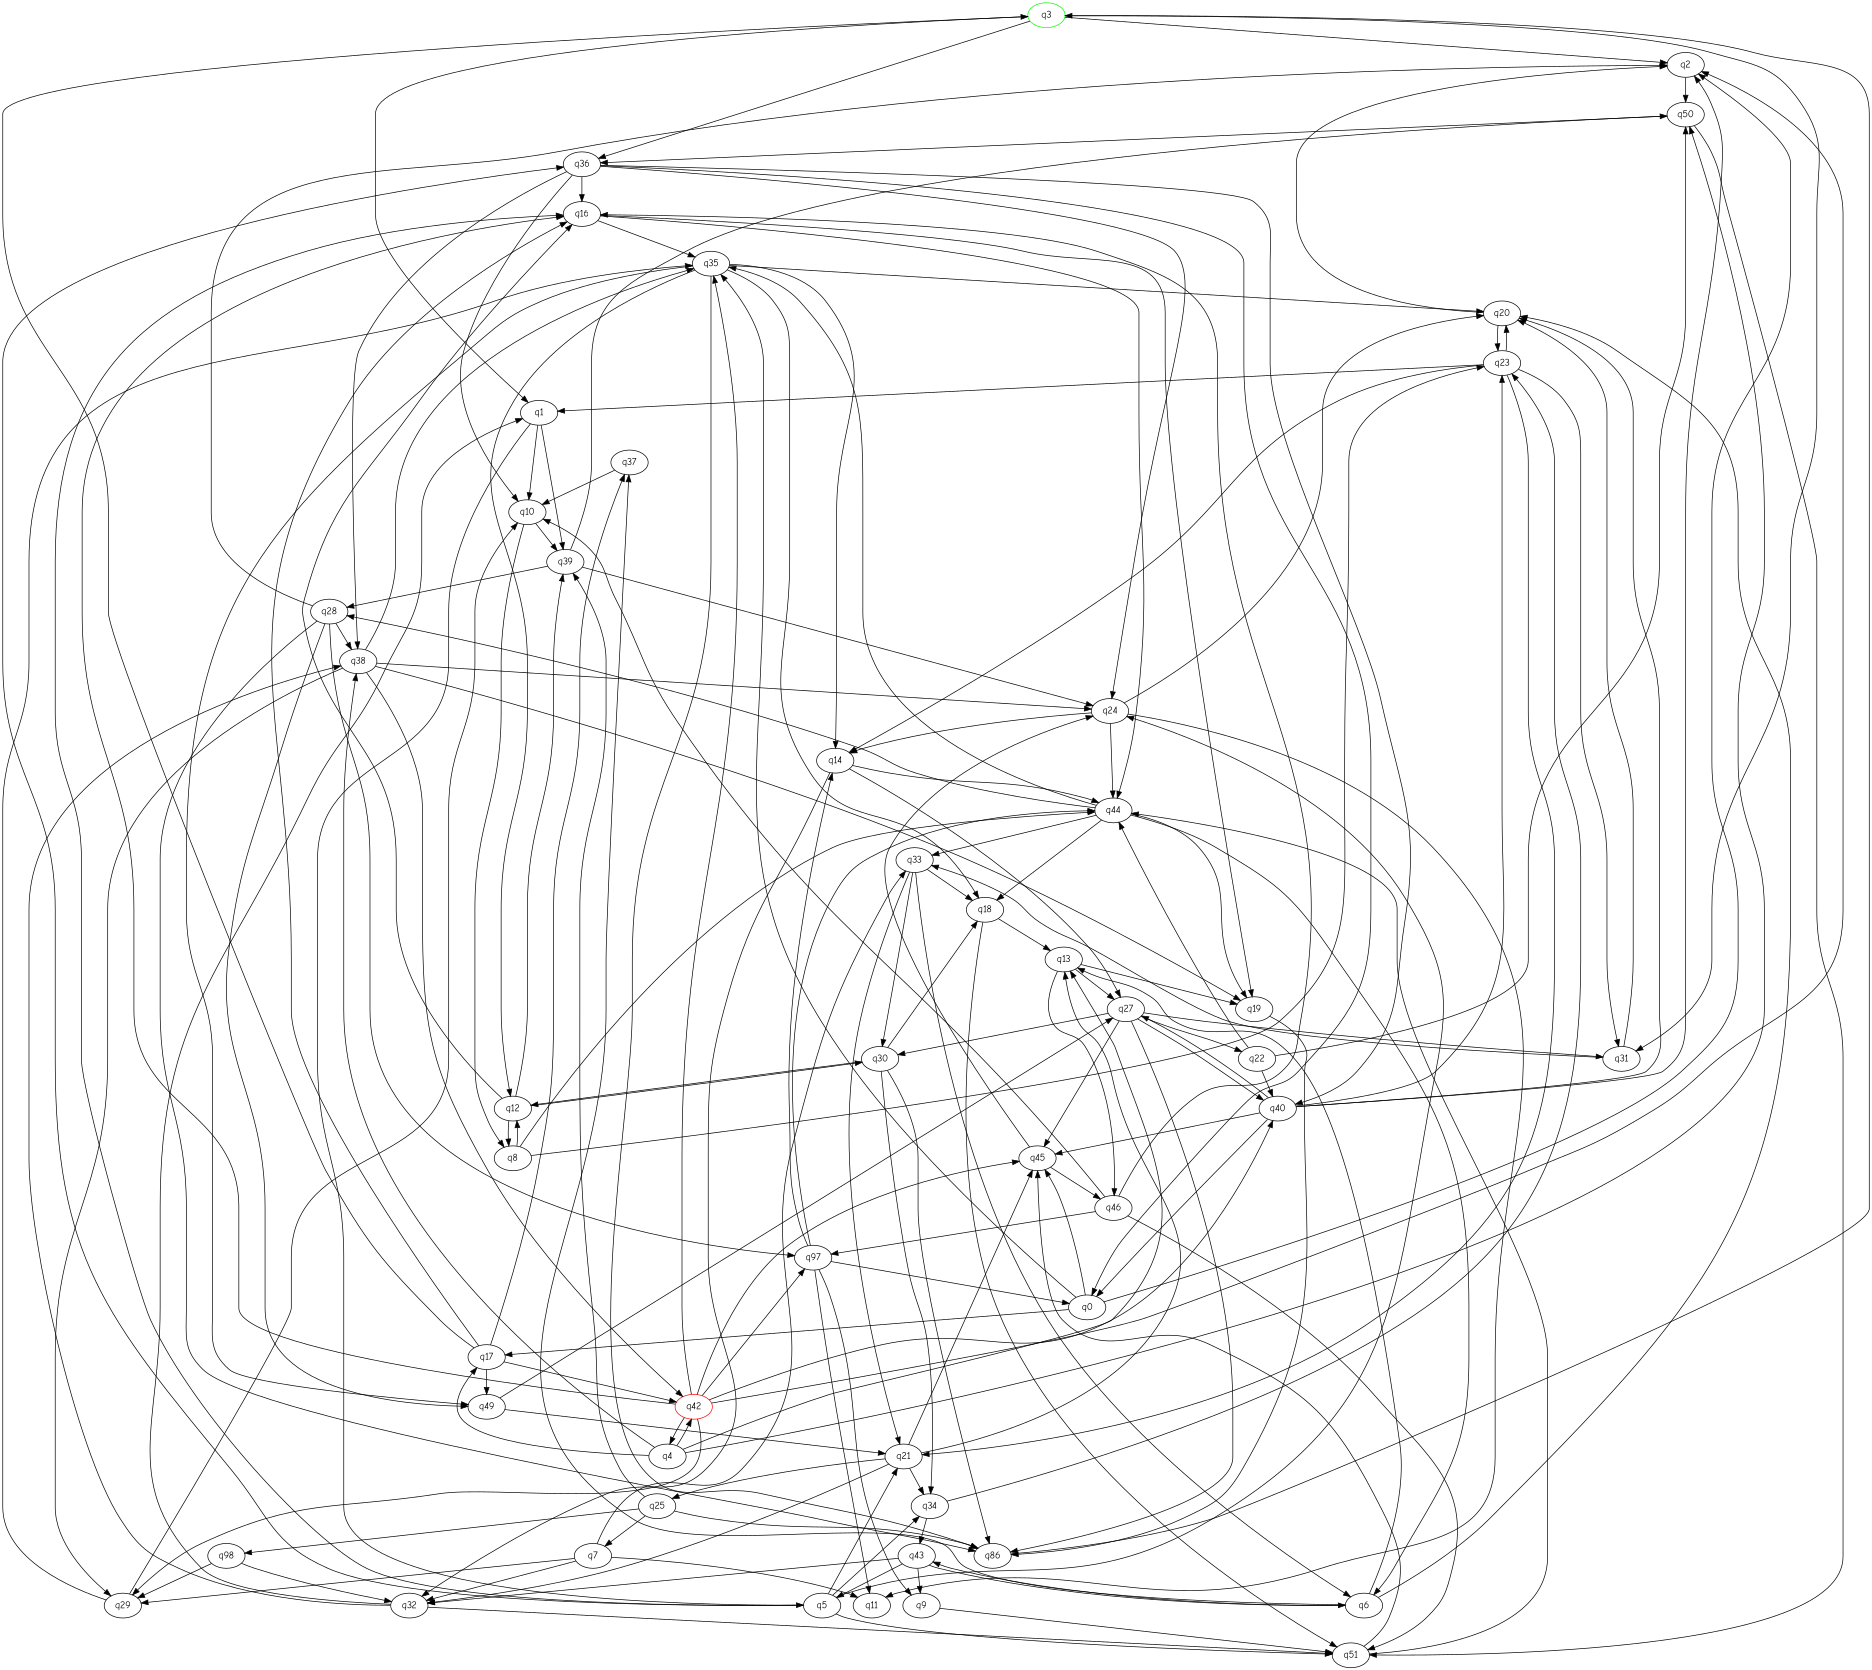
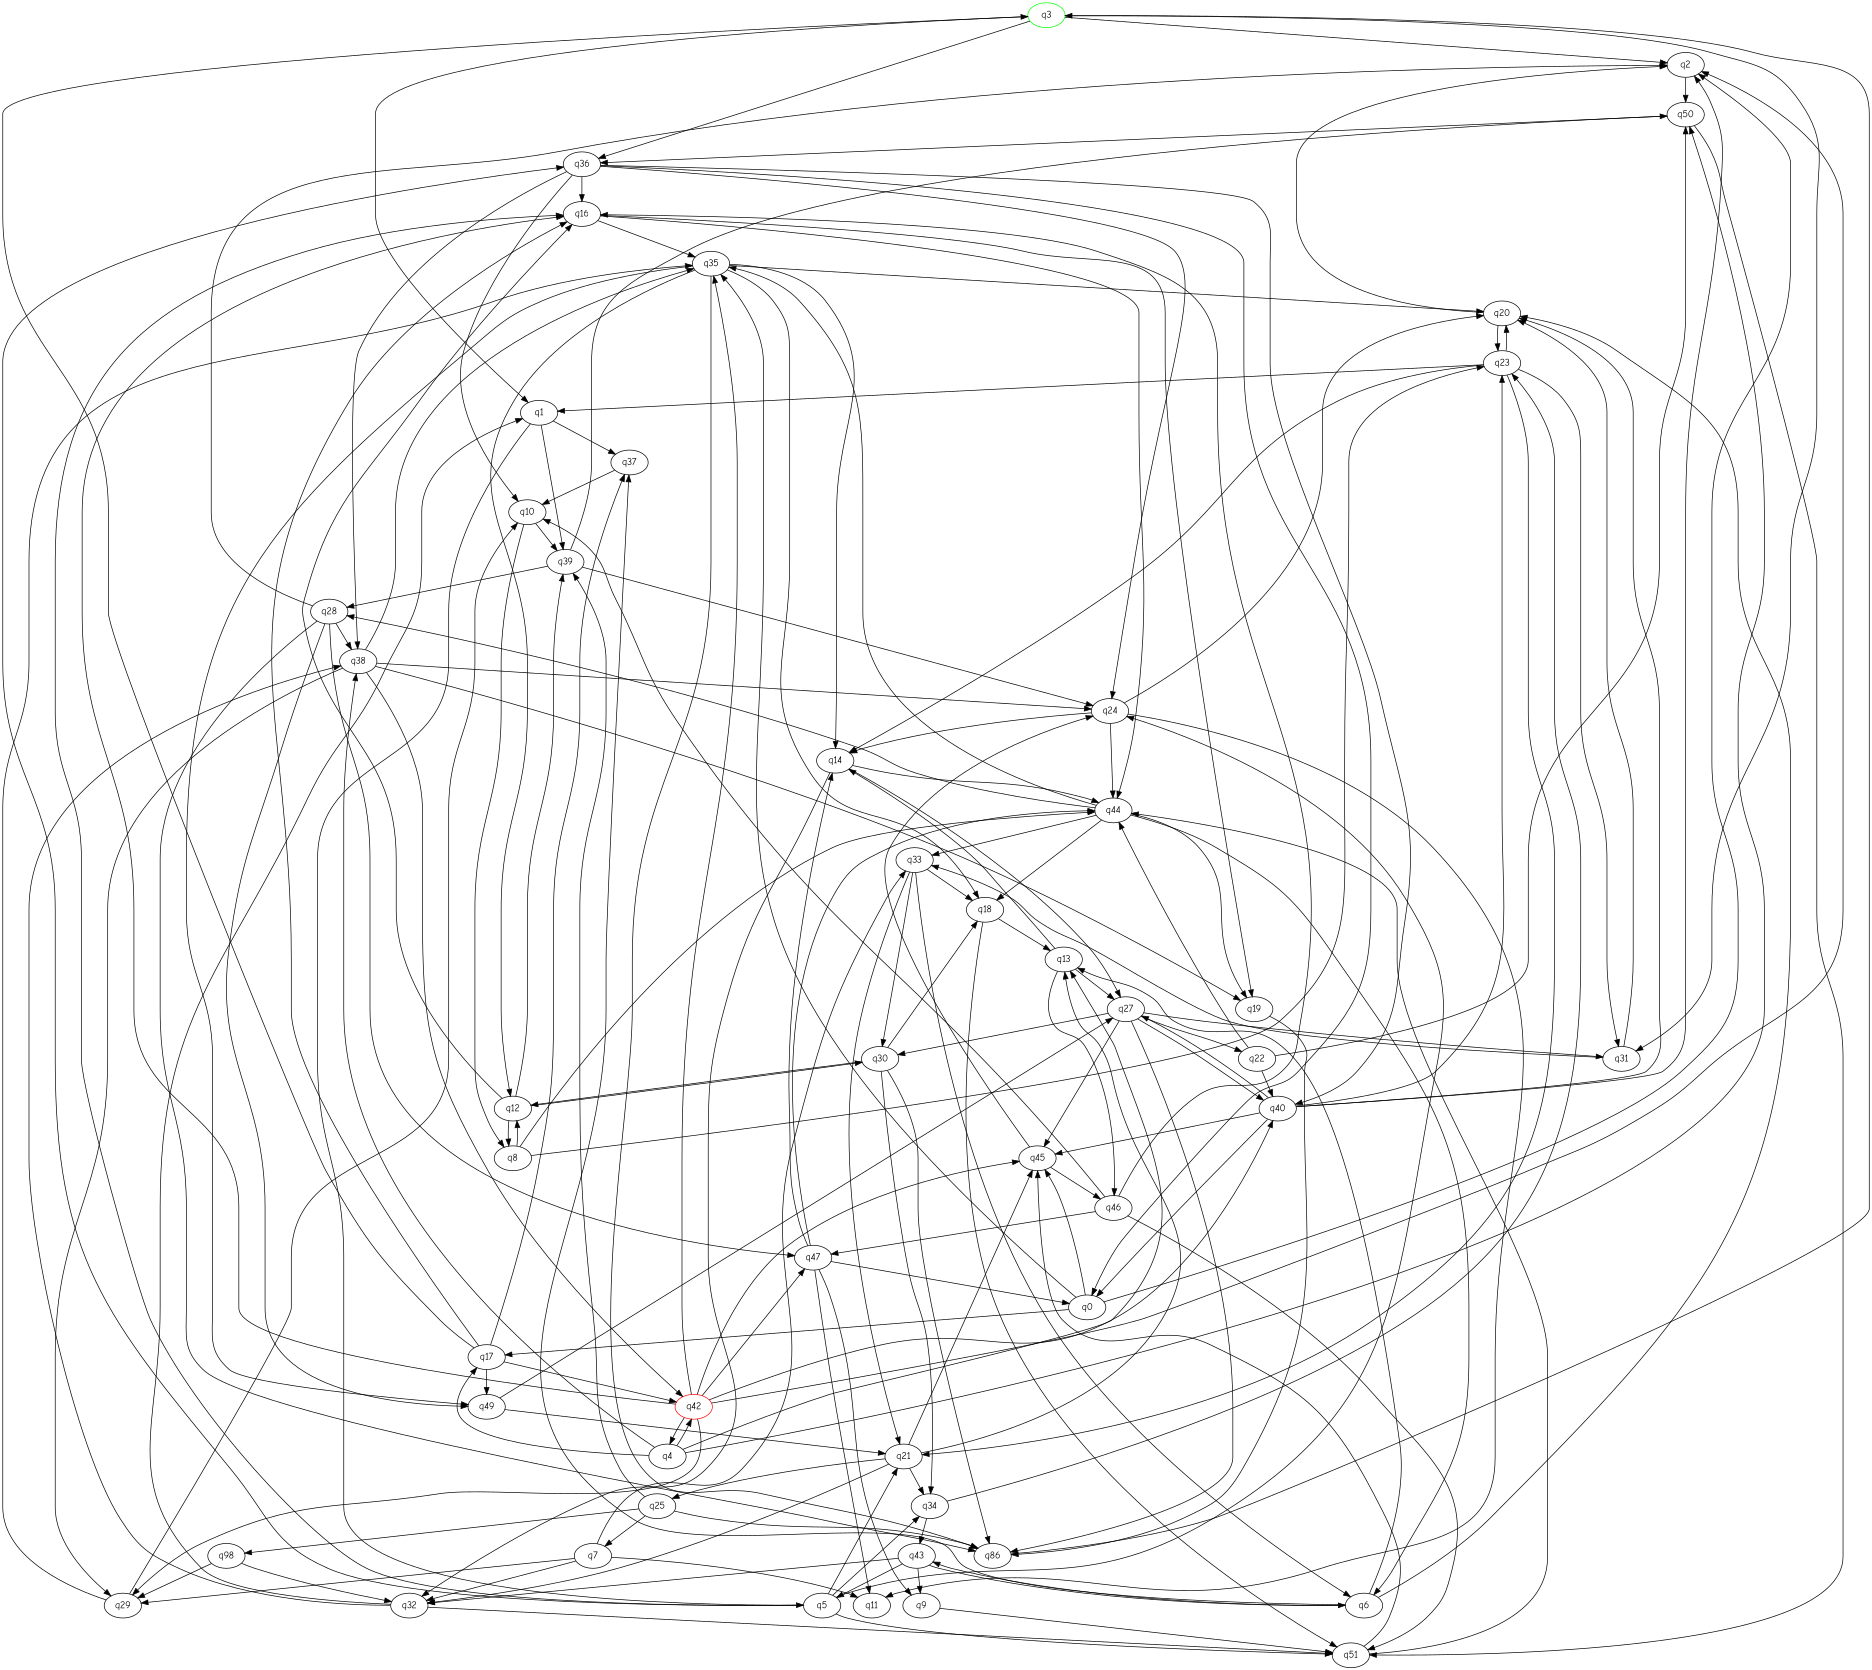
edge "q1" -> "q10": now "q1" -> "q37"
edge "q13" -> "q19": now "q13" -> "q14"
node "q97": label "q97" -> "q47"
